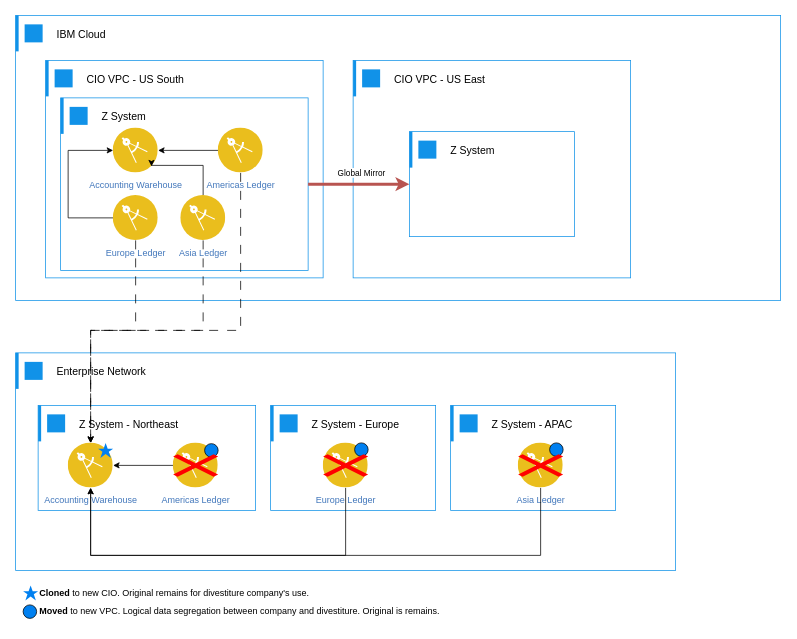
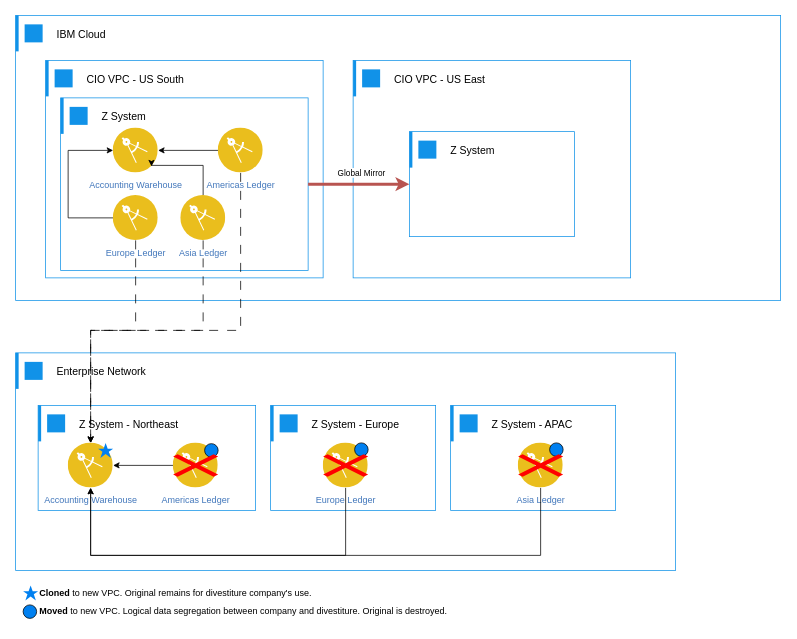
node "Cloned to new CIO. Original remains for divestiture company's use.": label "Cloned to new CIO. Original remains for divestiture company's use." -> "Cloned to new VPC. Original remains for divestiture company's use."
node "Moved to new VPC. Logical data segregation between company and divestiture. Original is remains.": label "Moved to new VPC. Logical data segregation between company and divestiture. Original is remains." -> "Moved to new VPC. Logical data segregation between company and divestiture. Original is destroyed."
